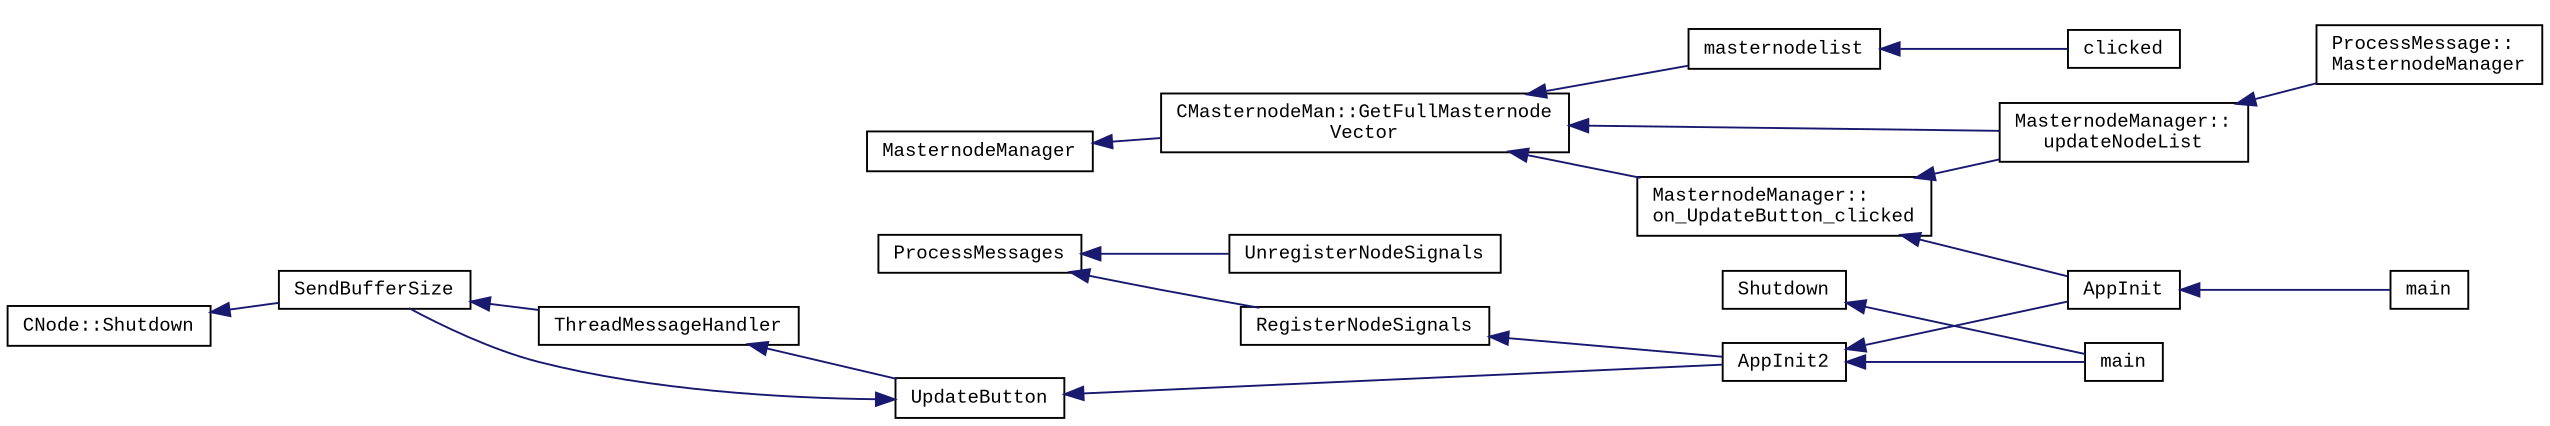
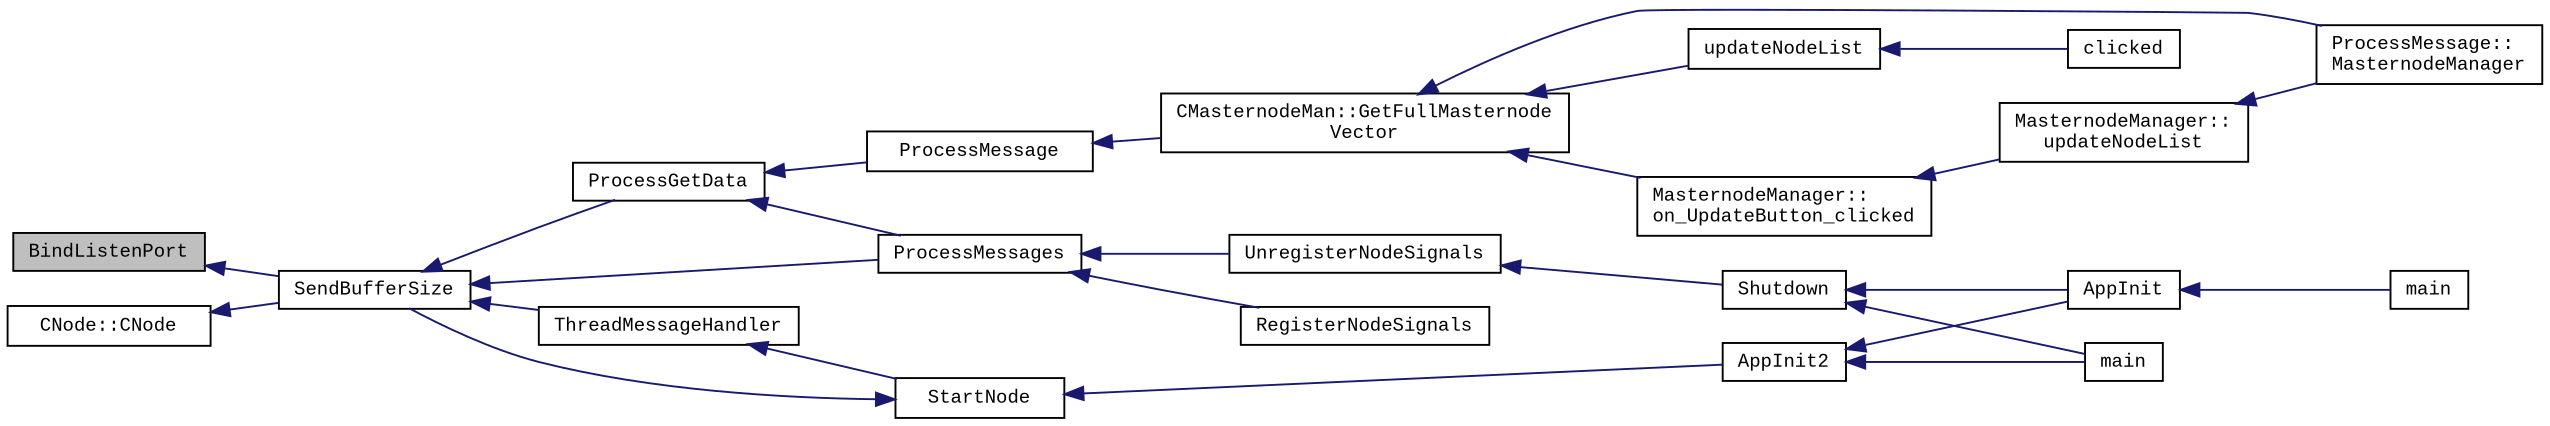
node "masternodelist": label "masternodelist" -> "updateNodeList"
edge "MasternodeManager:: updateNodeList" -> "CMasternodeMan::GetFullMasternode Vector": now "ProcessMessage:: MasternodeManager" -> "CMasternodeMan::GetFullMasternode Vector"
node "MasternodeManager": label "MasternodeManager" -> "ProcessMessage"
node "ProcessGetData": added
node "BindListenPort": added
edge "AppInit" -> "MasternodeManager:: on_UpdateButton_clicked": now "AppInit" -> "Shutdown"
edge "ProcessMessages" -> "SendBufferSize": added
edge "Shutdown" -> "UnregisterNodeSignals": added
node "CNode::Shutdown": label "CNode::Shutdown" -> "CNode::CNode"
edge "AppInit2" -> "RegisterNodeSignals": removed
node "UpdateButton": label "UpdateButton" -> "StartNode"
